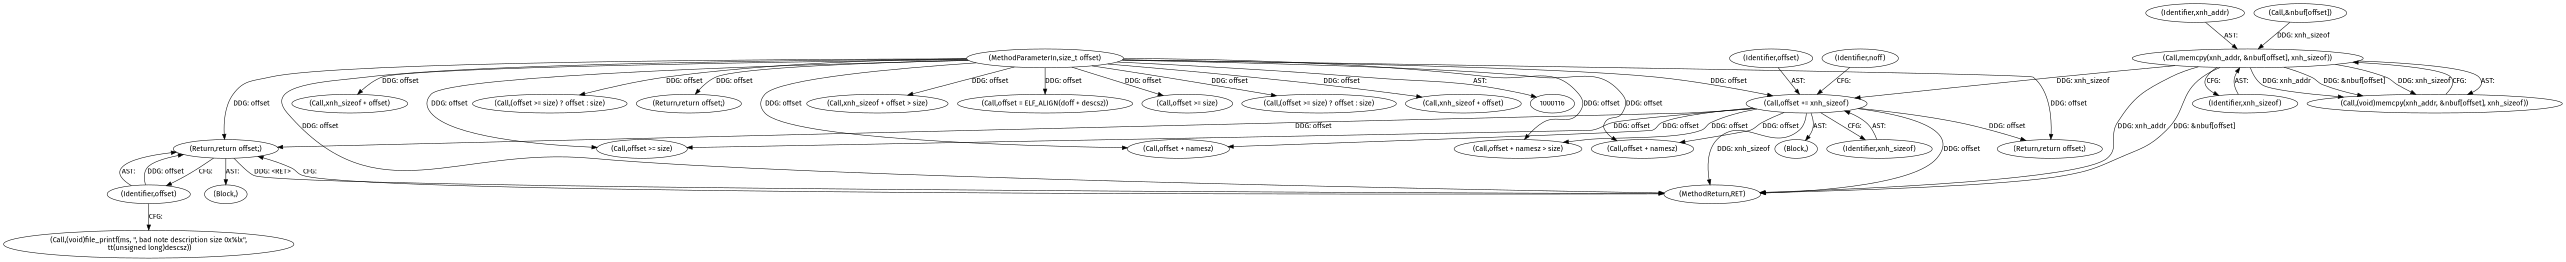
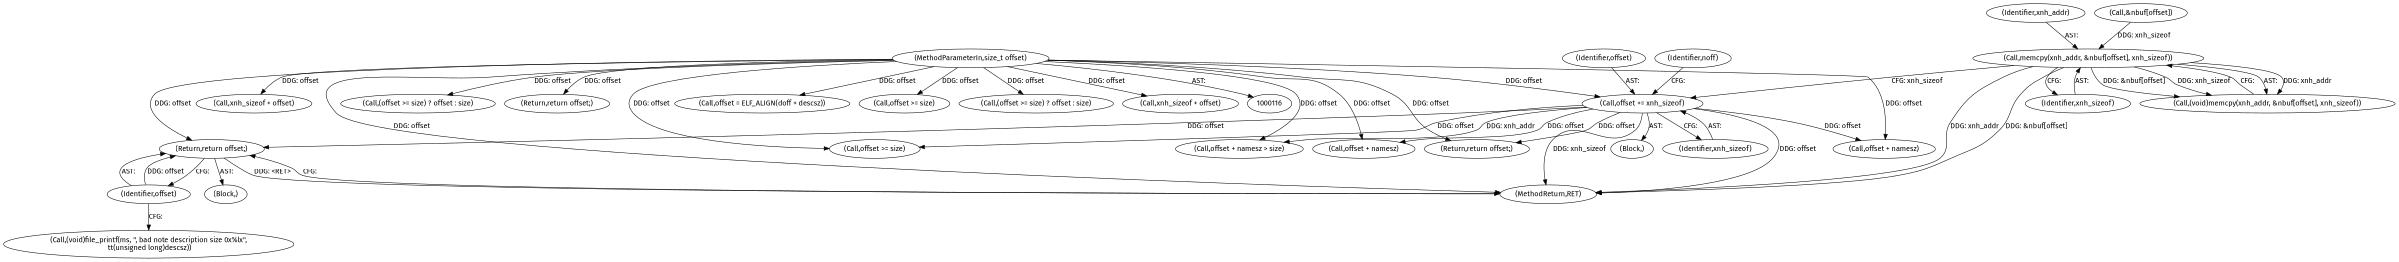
edge "(Call,memcpy(xnh_addr, &nbuf[offset], xnh_sizeof))" -> "(Call,offset += xnh_sizeof)": label "DDG: xnh_sizeof" -> "CFG: xnh_sizeof"
node "(Call,xnh_sizeof + offset > size)": removed
edge "(Call,offset += xnh_sizeof)" -> "(Call,offset + namesz > size)": label "DDG: offset" -> "DDG: xnh_addr"
